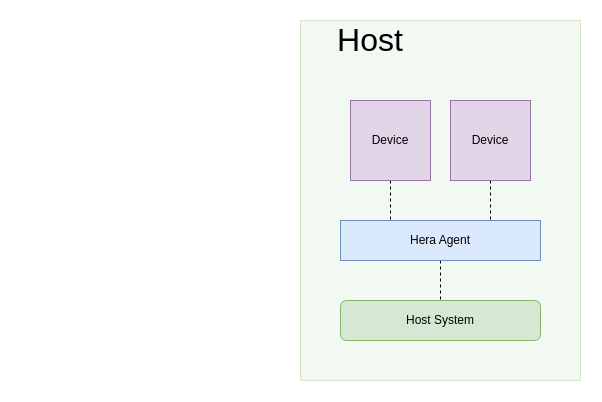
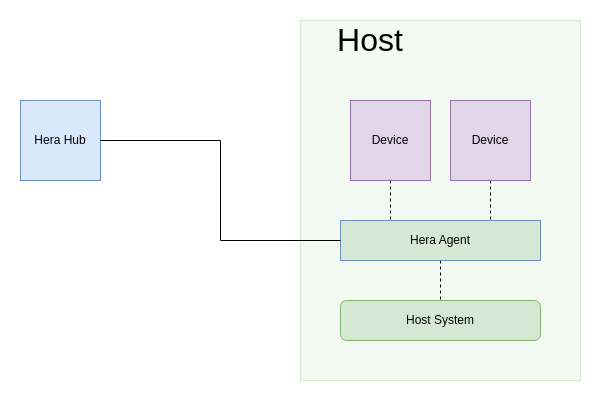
node "Hera Hub": added
edge "Hera Hub" -- "Hera Agent": added
node "Hera Agent": fillcolor #dae8fc -> #d5e8d4
